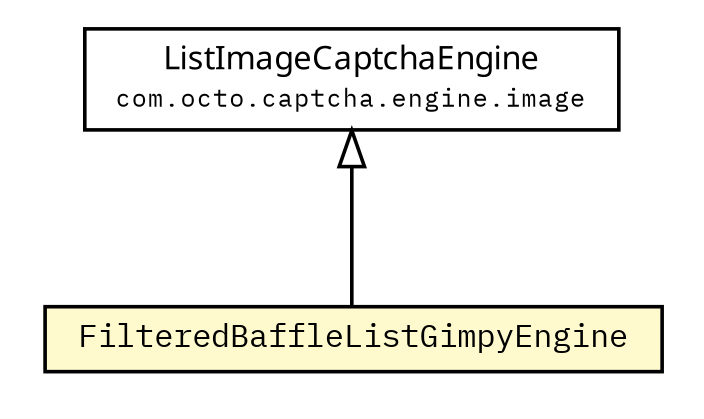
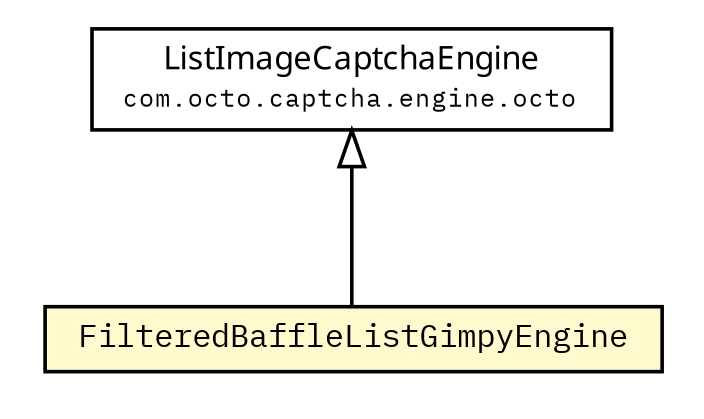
node "ListImageCaptchaEngine": text "com.octo.captcha.engine.image" -> "com.octo.captcha.engine.octo"
